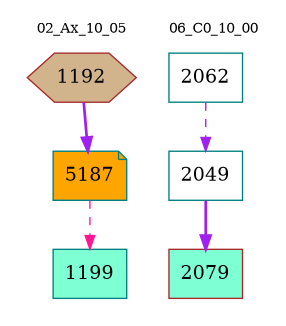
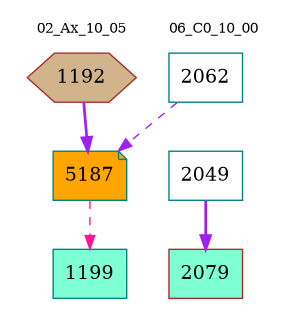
edge "2062" -> "2049": now "2062" -> "5187"
